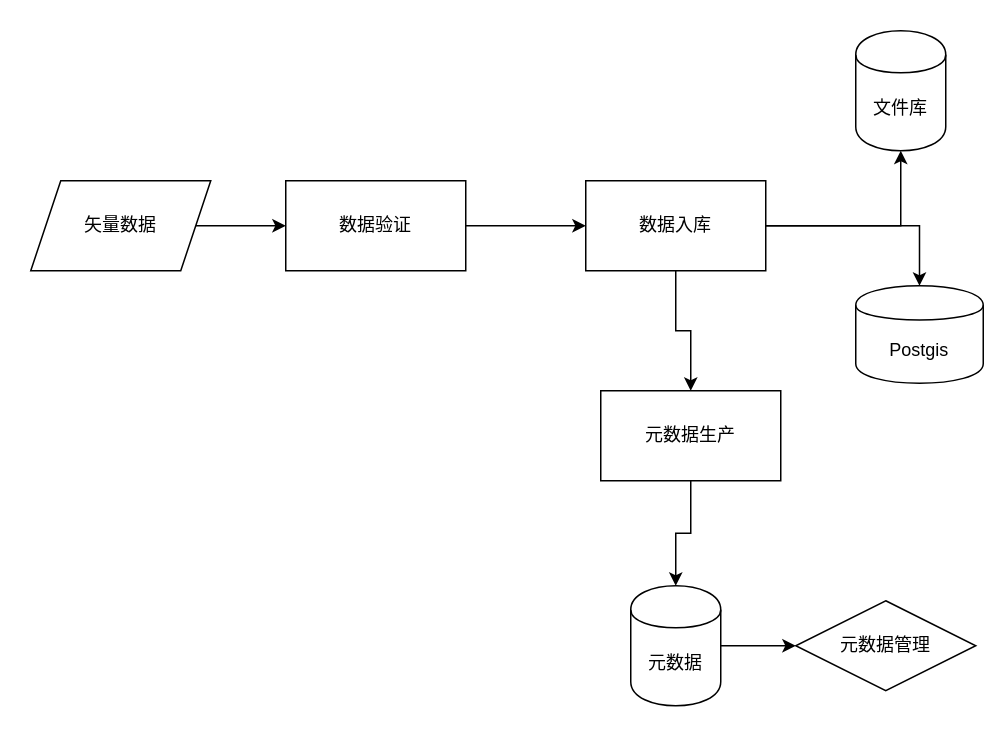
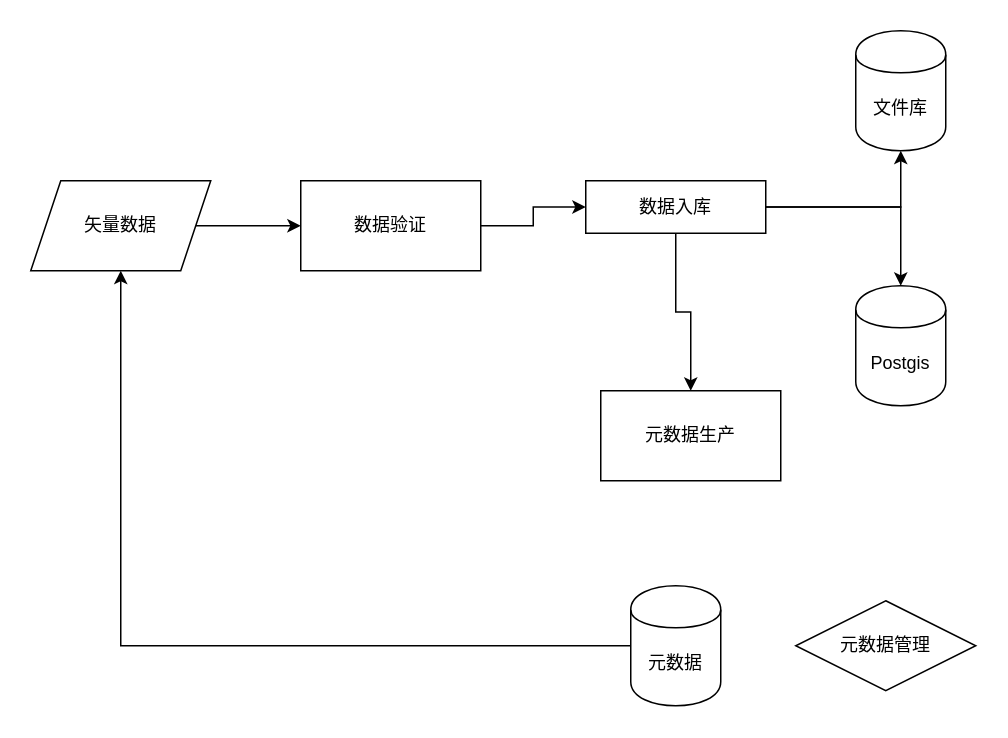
node "数据验证": moved (376, 226) -> (391, 226)
node "数据入库": size 180x90 -> 180x53
node "Postgis": size 128x98 -> 90x120
edge "元数据生产" -> "元数据": removed
edge "元数据" -> "元数据管理": now "元数据" -> "矢量数据"
